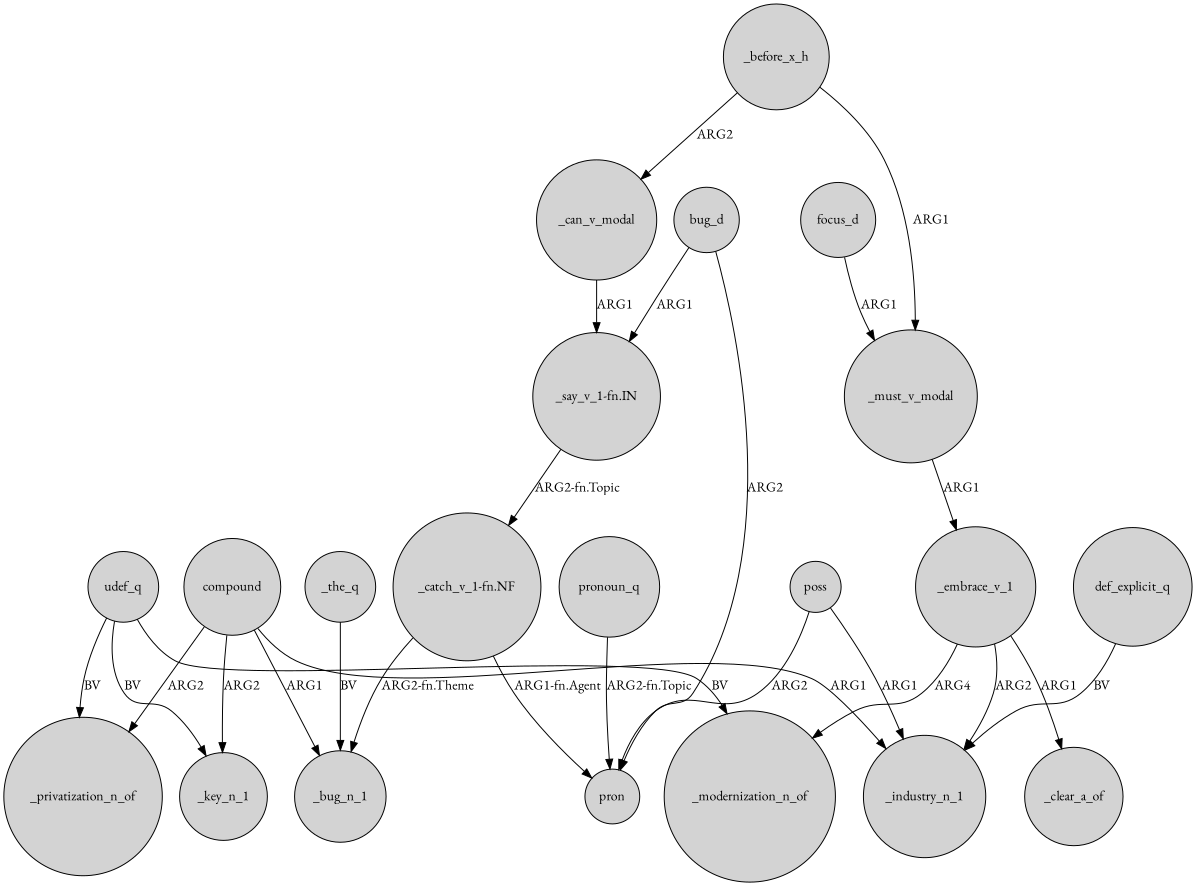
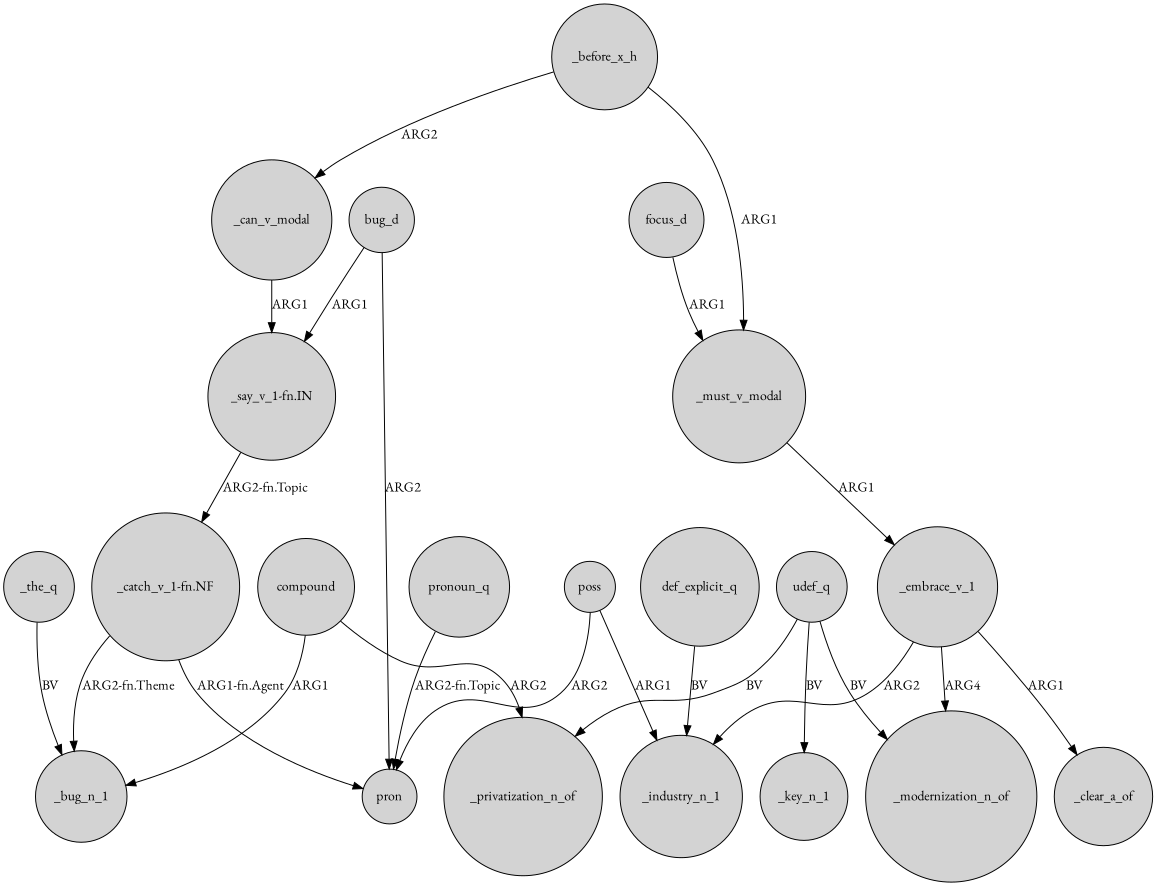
edge "compound" -> "_industry_n_1": removed, label "ARG1"
edge "compound" -> "_key_n_1": removed, label "ARG2"
